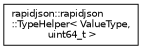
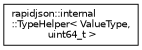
node "rapidjson::rapidjson ::TypeHelper< ValueType, uint64_t >": label "rapidjson::rapidjson ::TypeHelper< ValueType, uint64_t >" -> "rapidjson::internal ::TypeHelper< ValueType, uint64_t >"
